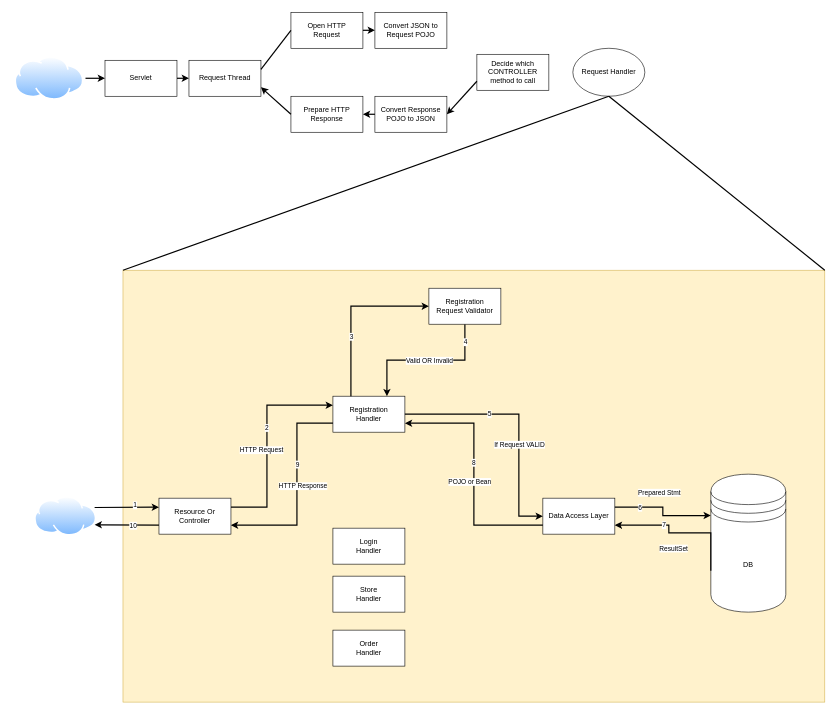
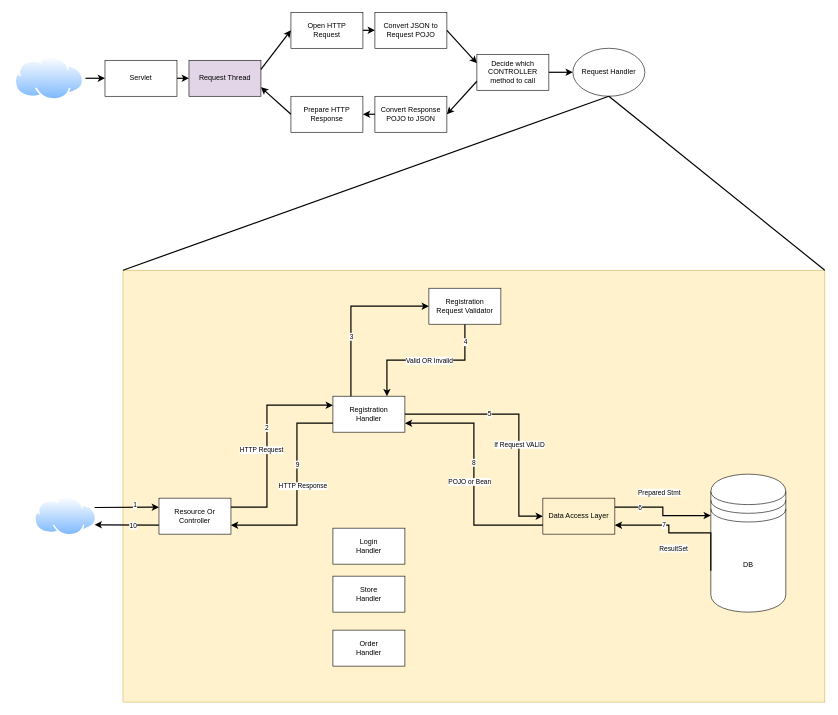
edge "Open HTTP Request" -- "Request Thread": arrowhead none -> classic
edge "Convert JSON to Request POJO" -> "Decide which CONTROLLER method to call": added
edge "Decide which CONTROLLER method to call" -> "Request Handler": added
node "Request Thread": fillcolor #ffffff -> #e1d5e7
node "Data Access Layer": fillcolor #ffffff -> #fff2cc
